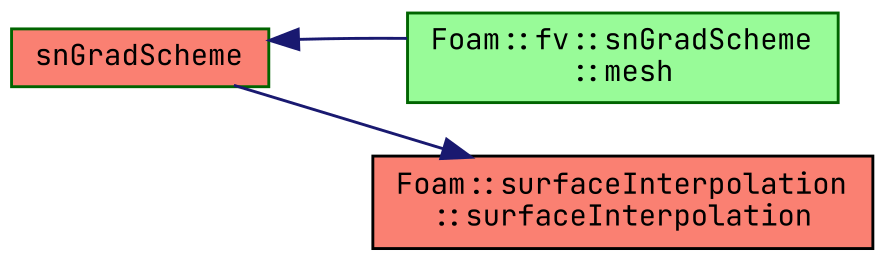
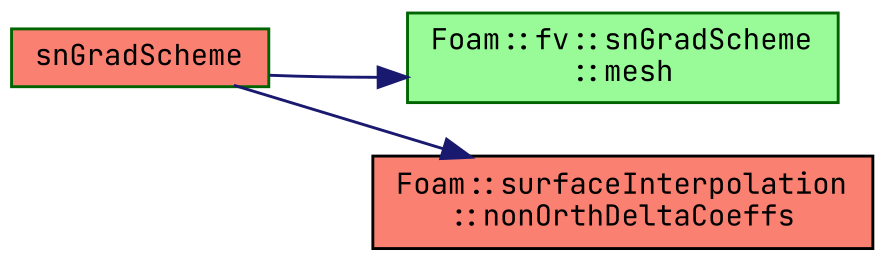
edge "Foam::fv::snGradScheme ::mesh" -> "snGradScheme": reversed
node "Foam::surfaceInterpolation ::surfaceInterpolation": label "Foam::surfaceInterpolation ::surfaceInterpolation" -> "Foam::surfaceInterpolation ::nonOrthDeltaCoeffs"
